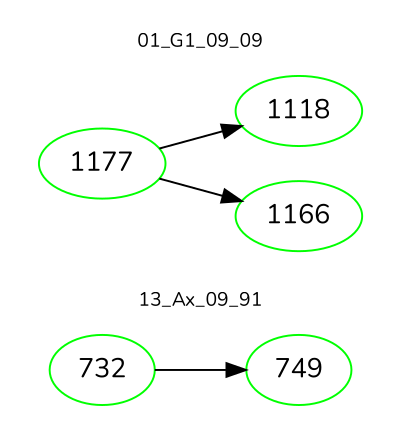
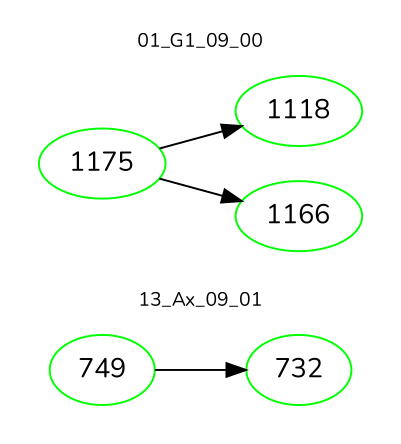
cluster "01_G1_09_09": label "01_G1_09_09" -> "01_G1_09_00"
node "1177": label "1177" -> "1175"
cluster "13_Ax_09_91": label "13_Ax_09_91" -> "13_Ax_09_01"
edge "732" -> "749": reversed
